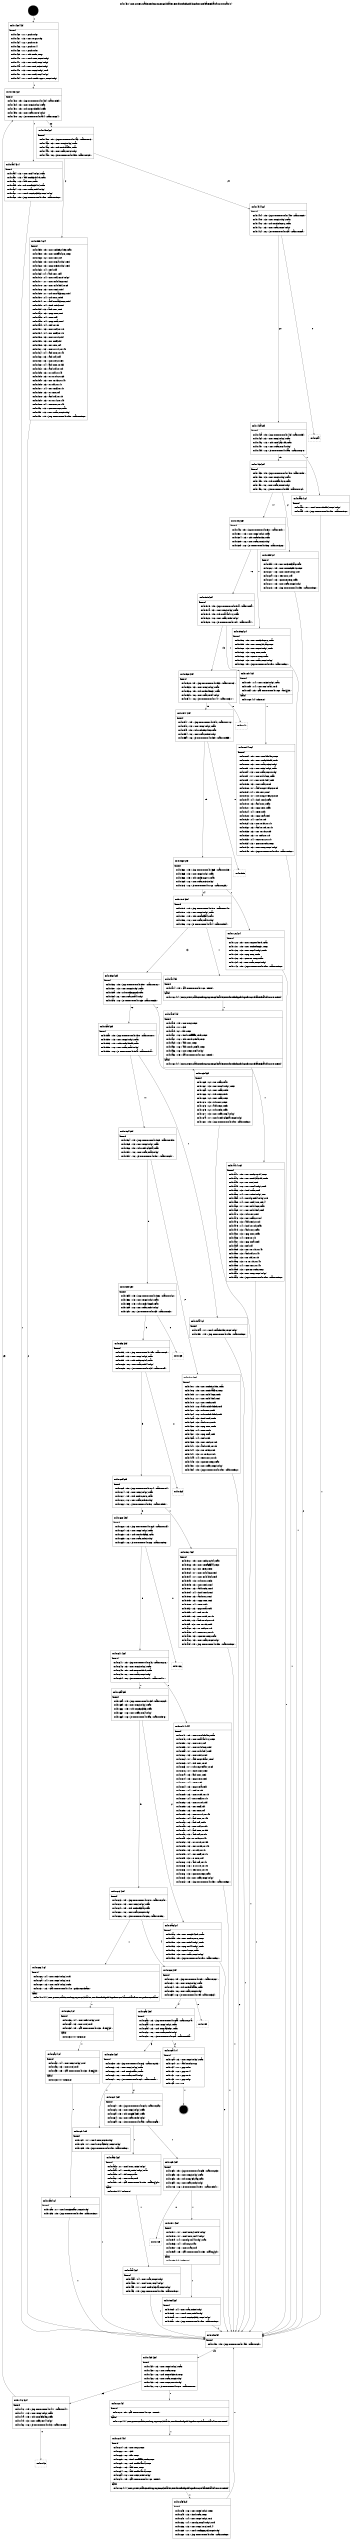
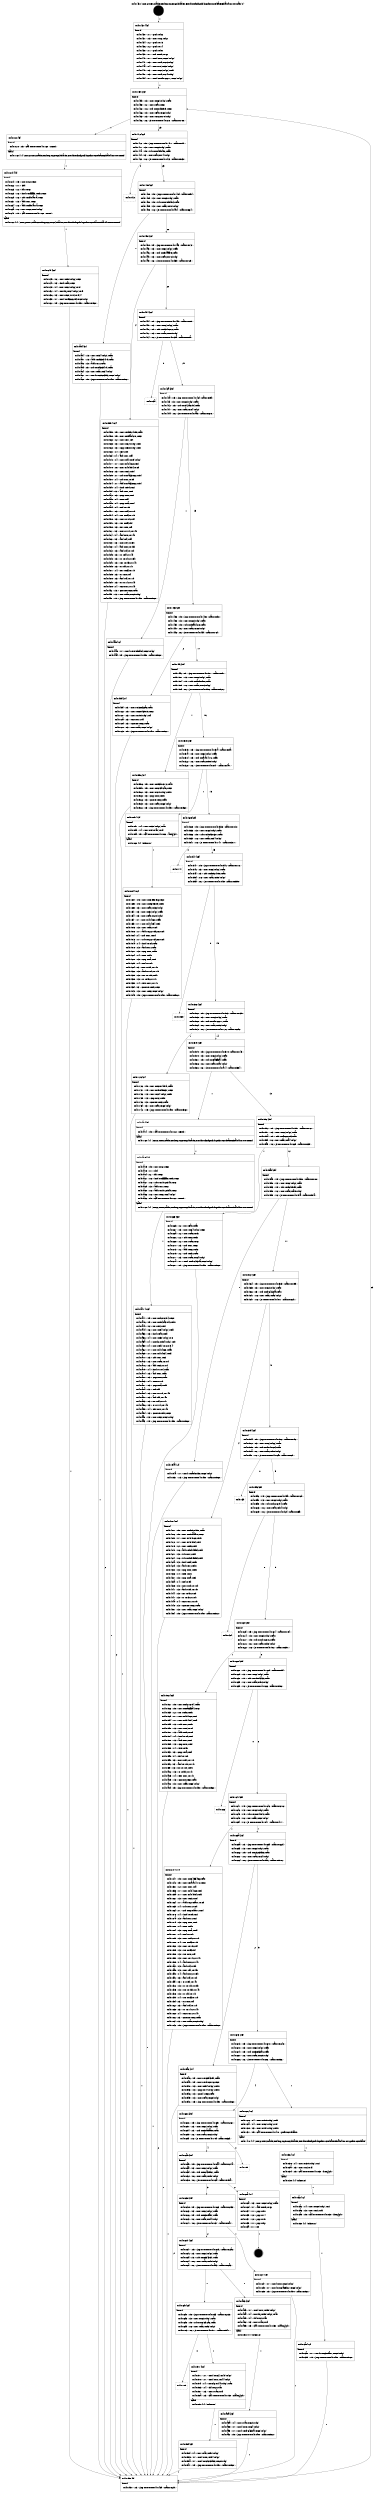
edge "0x401430 [43]" -> "0x401488 [22]": now "0x401430 [43]" -> "0x40145b [23]"
